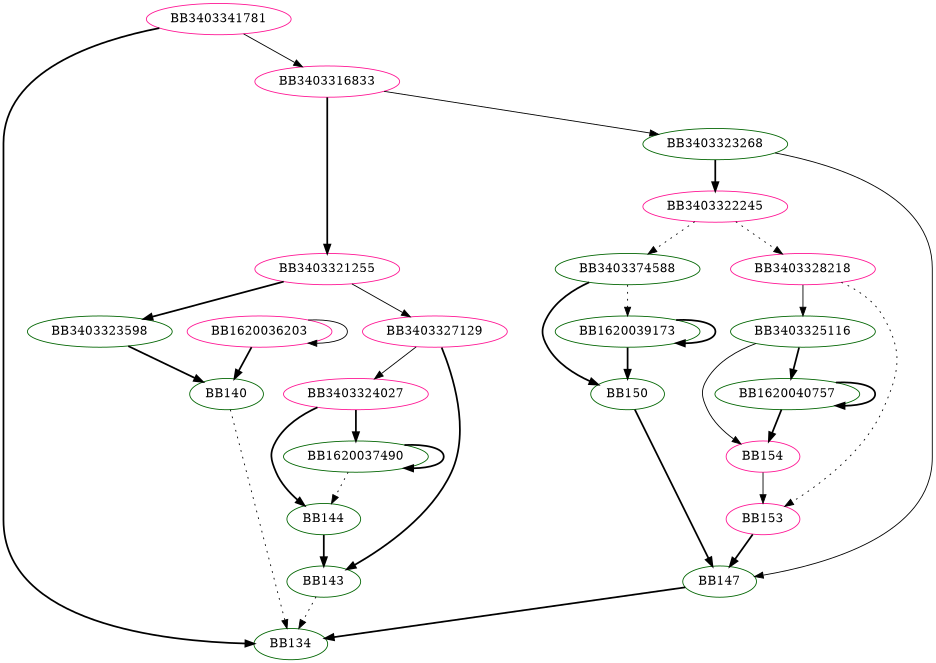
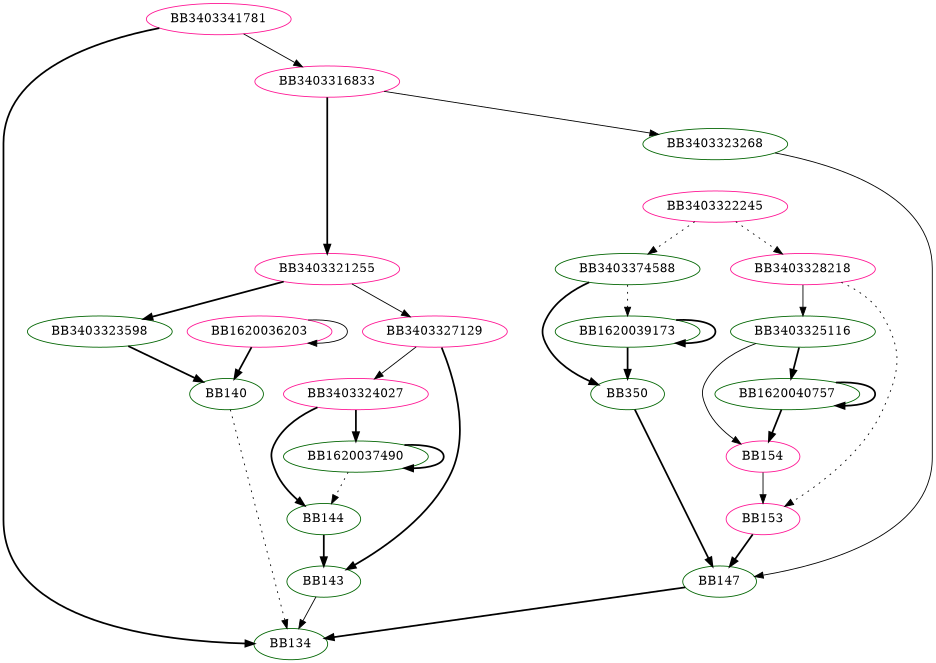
edge "BB3403323268" -> "BB3403322245": removed
node "BB150": label "BB150" -> "BB350"
edge "BB143" -> "BB134": style dotted -> solid
